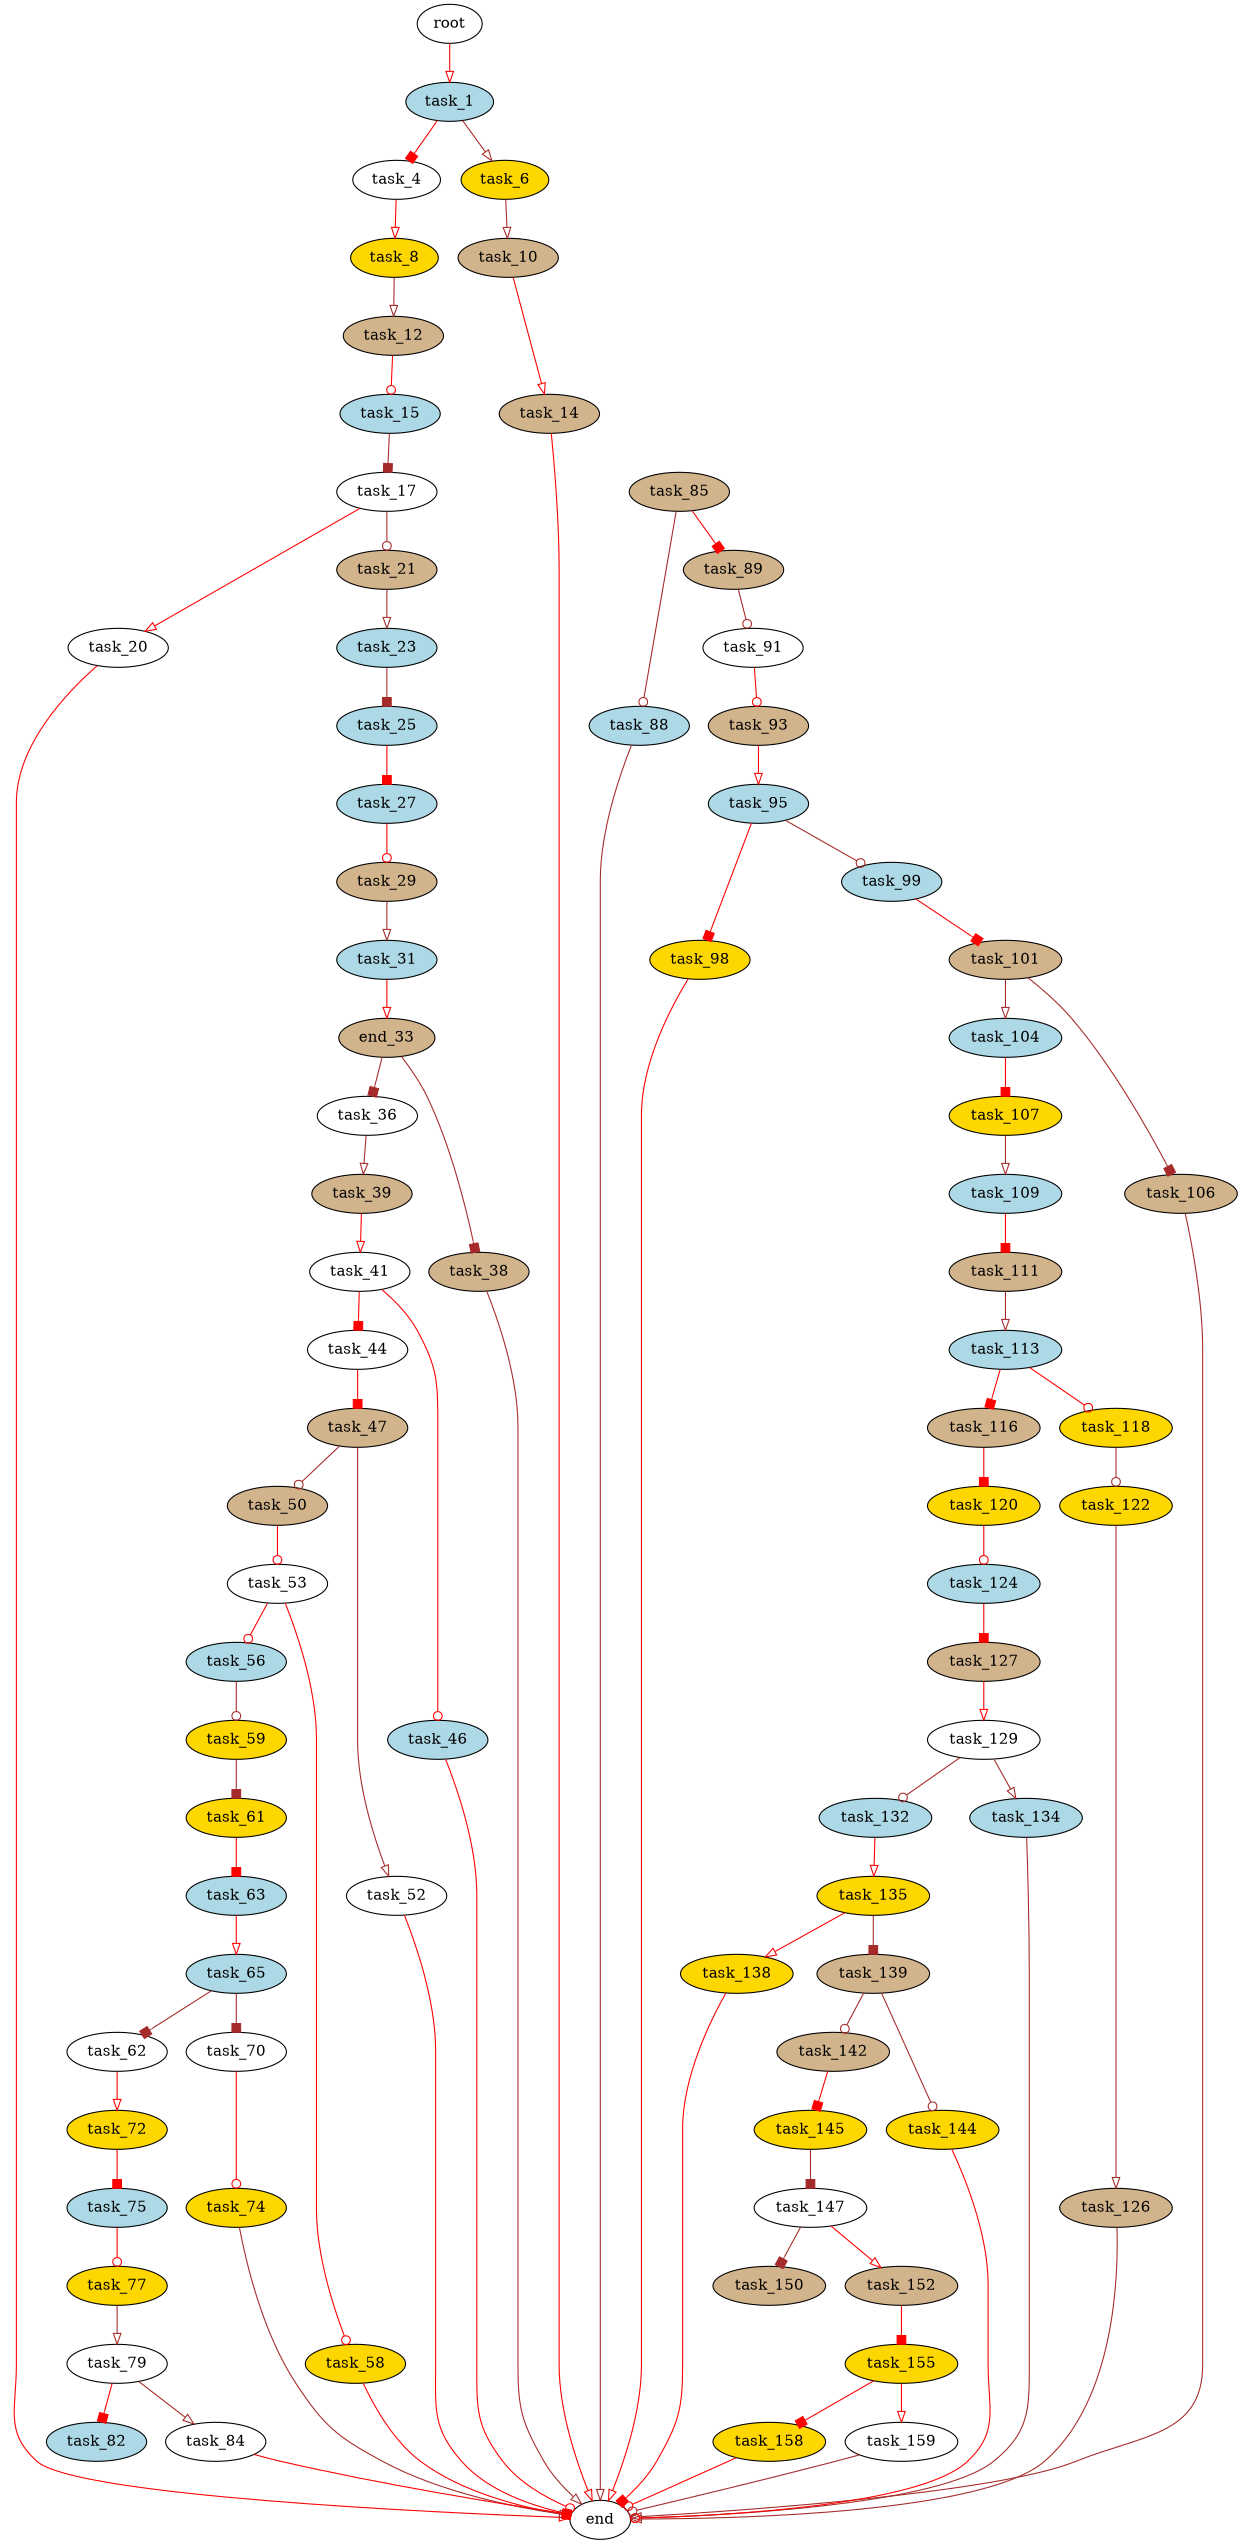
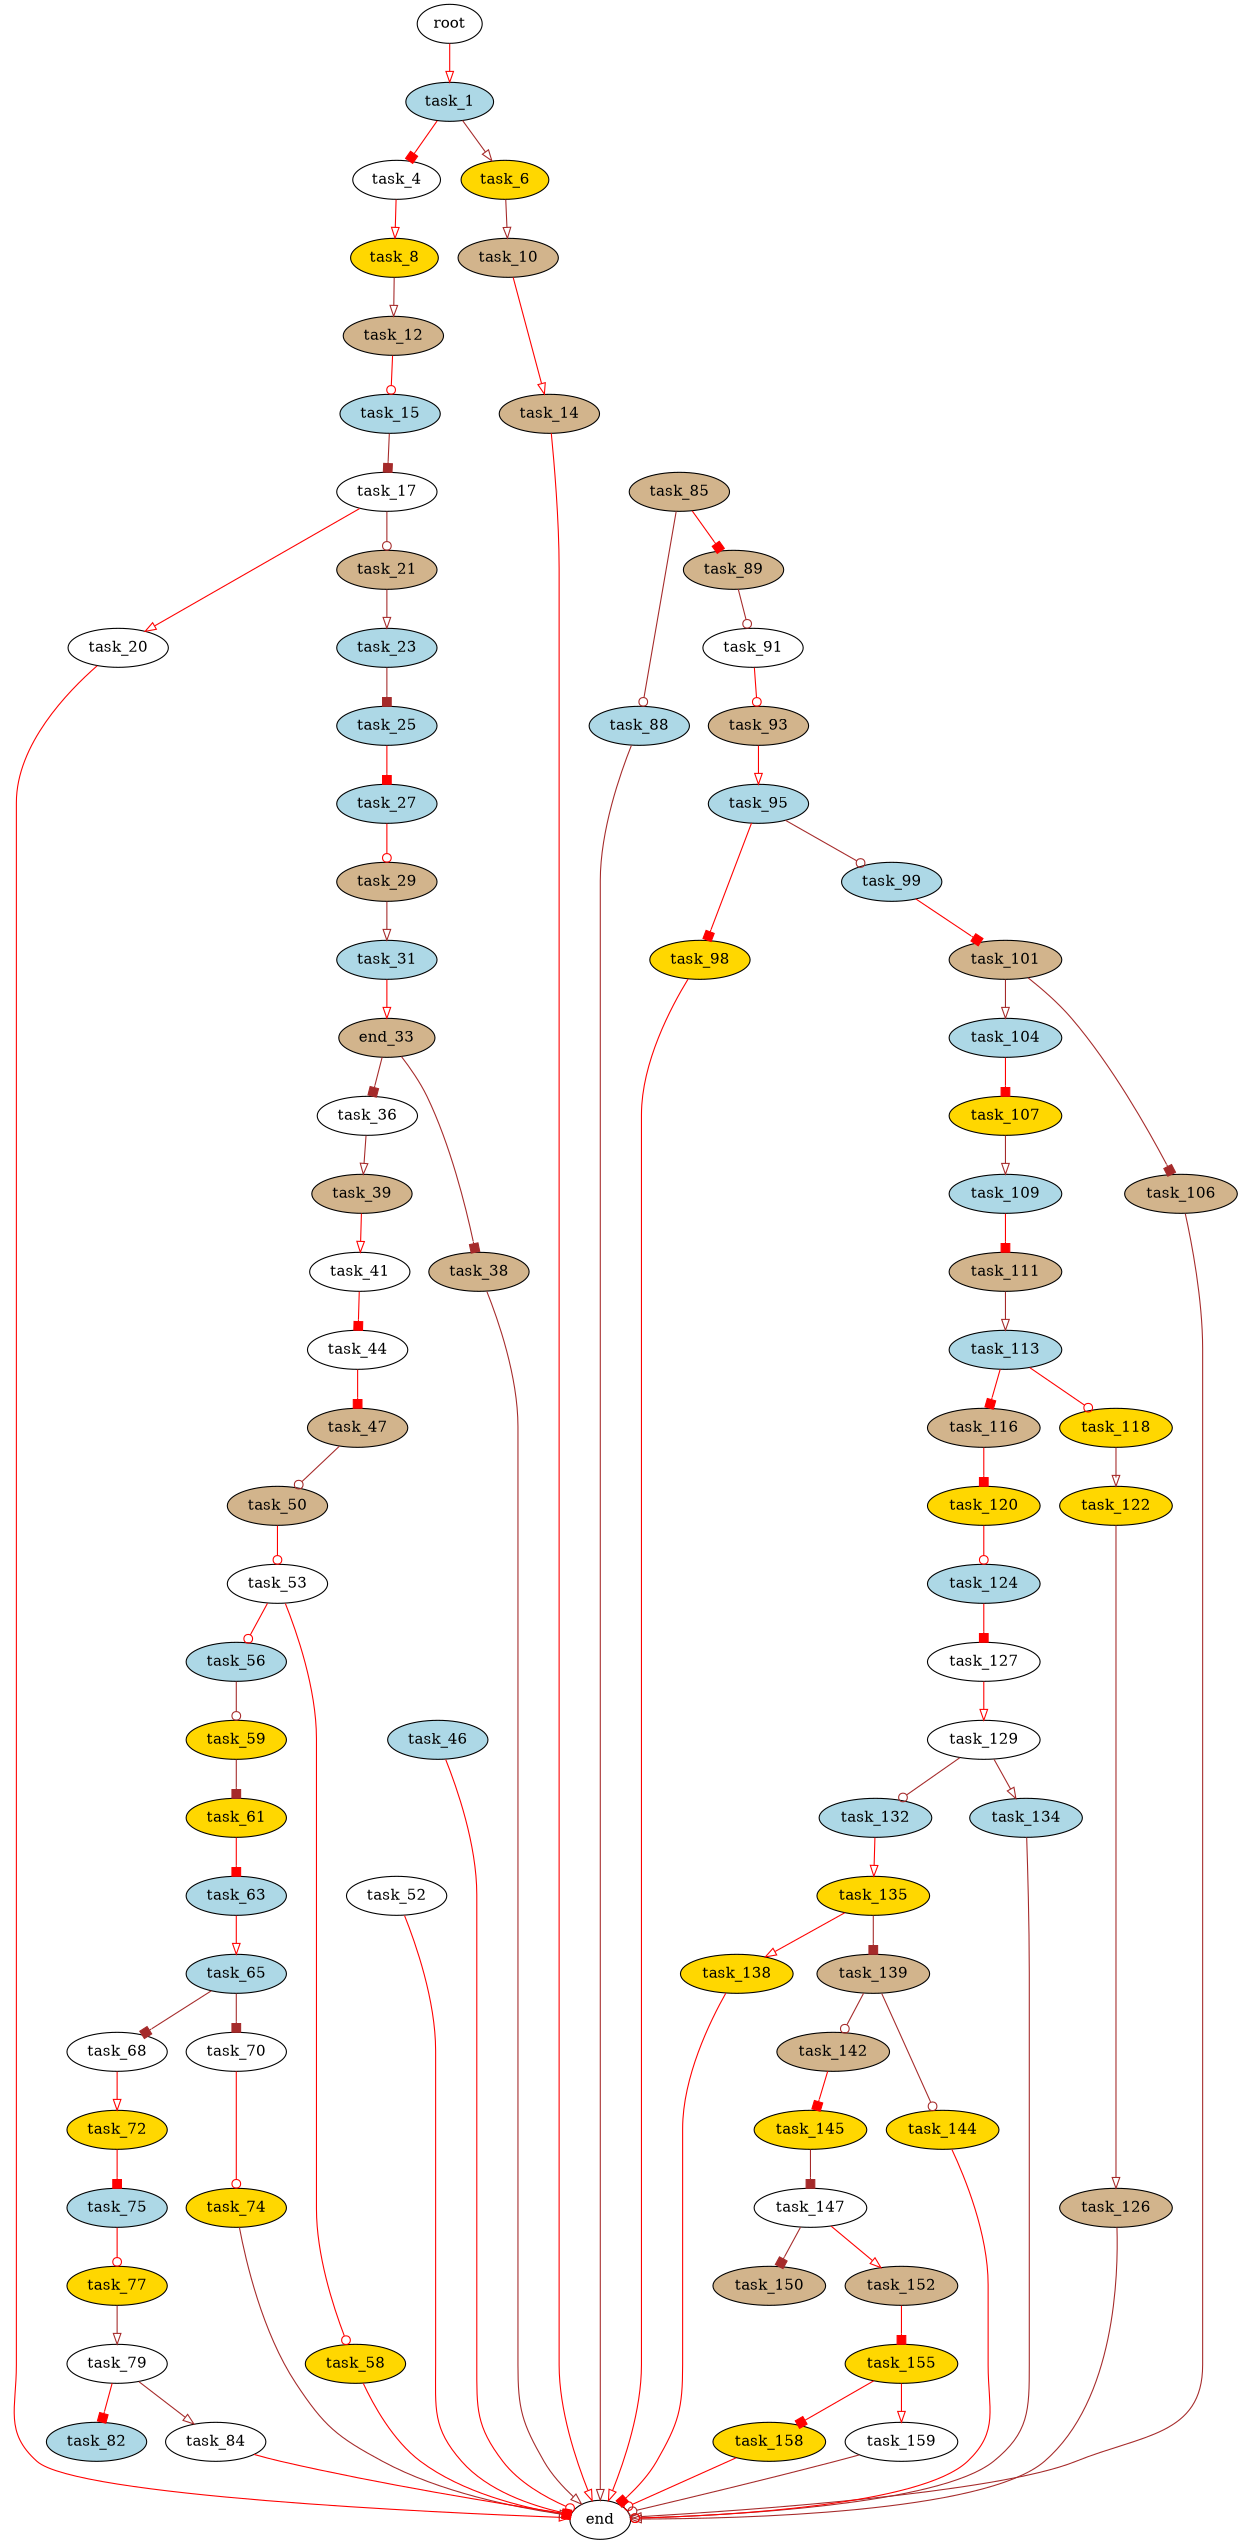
edge "task_118" -> "task_122": arrowhead odot -> onormal
edge "task_41" -> "task_46": removed
edge "task_47" -> "task_52": removed
node "task_127": fillcolor tan -> white
node "task_62": label "task_62" -> "task_68"
